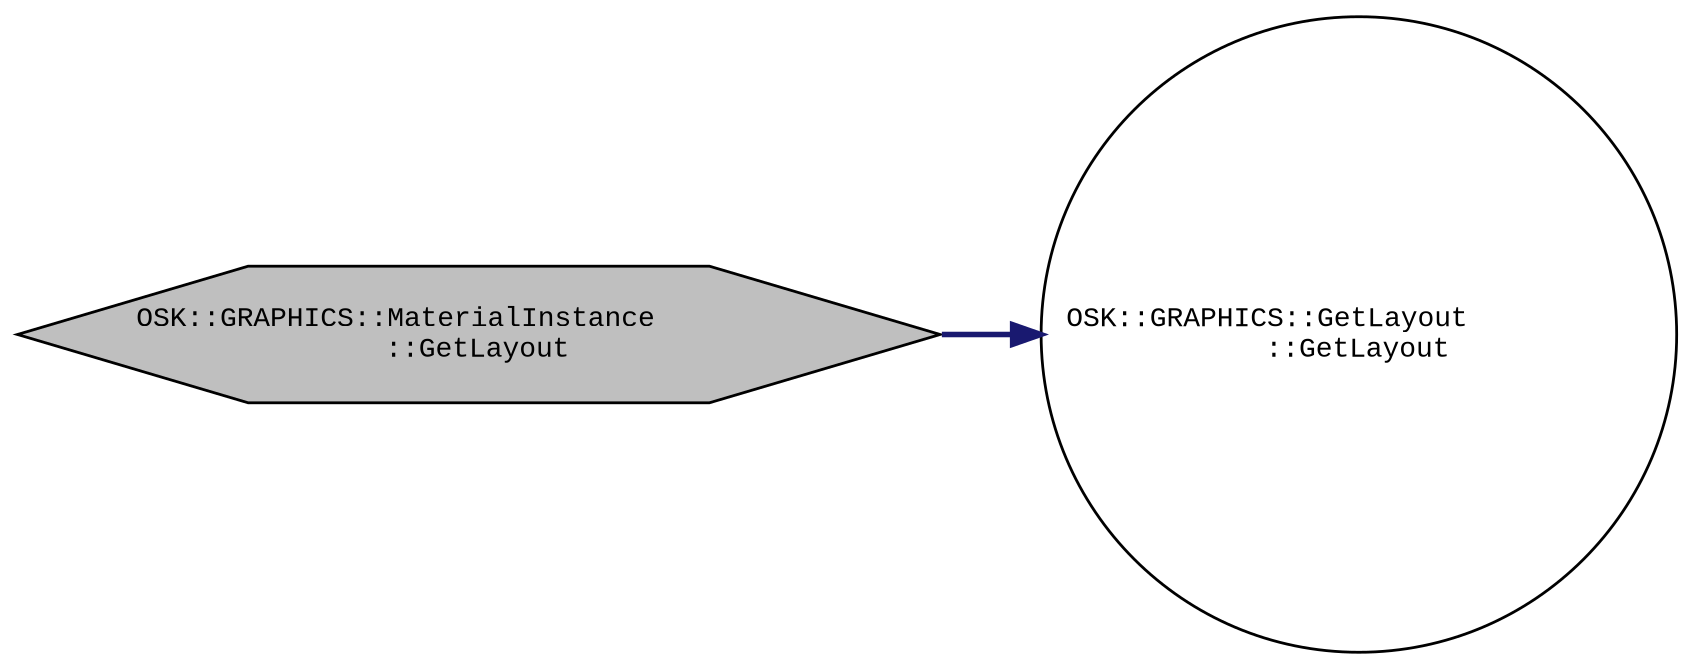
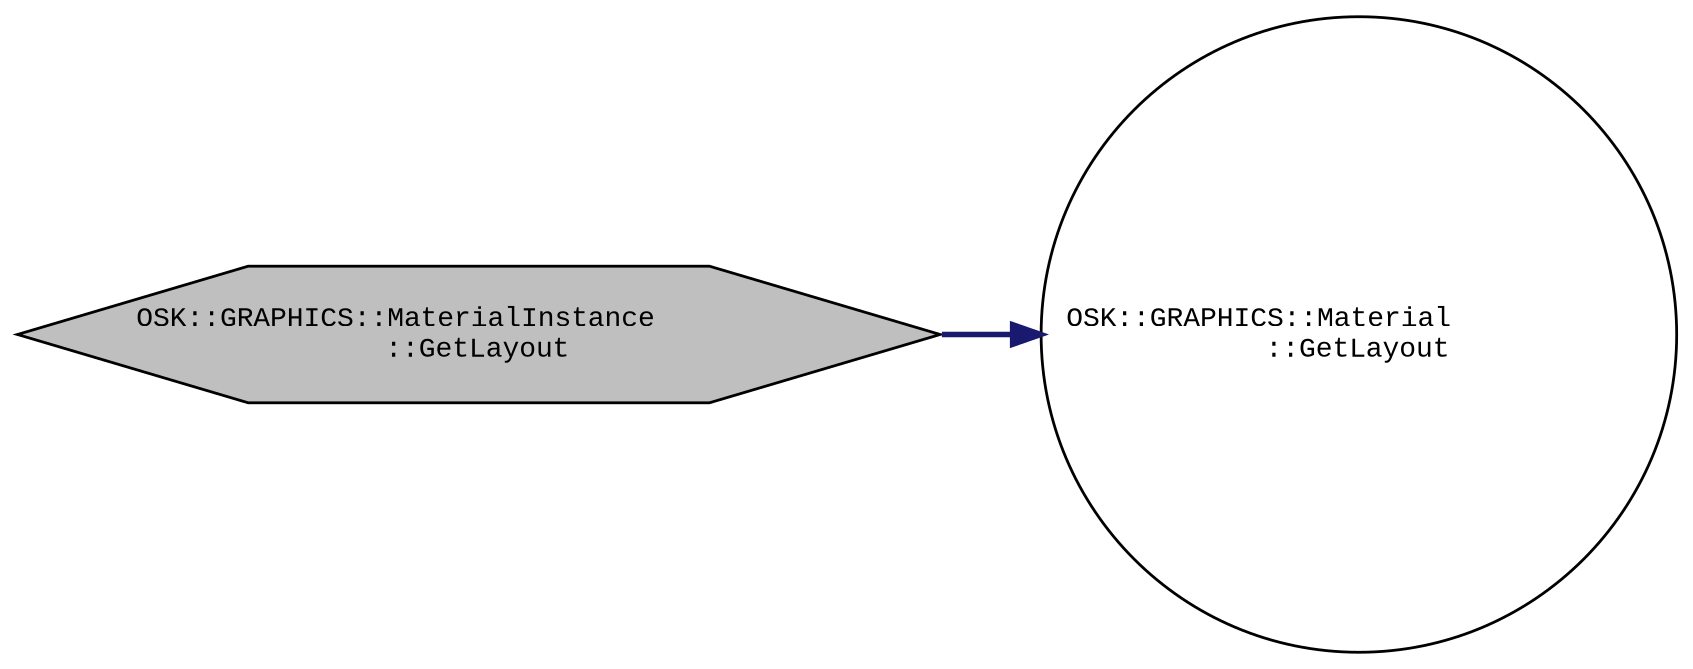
node "OSK::GRAPHICS::GetLayout ::GetLayout": label "OSK::GRAPHICS::GetLayout ::GetLayout" -> "OSK::GRAPHICS::Material ::GetLayout"
